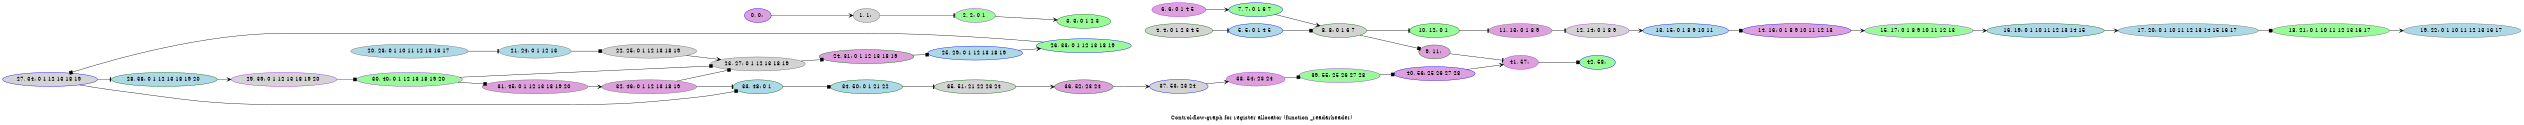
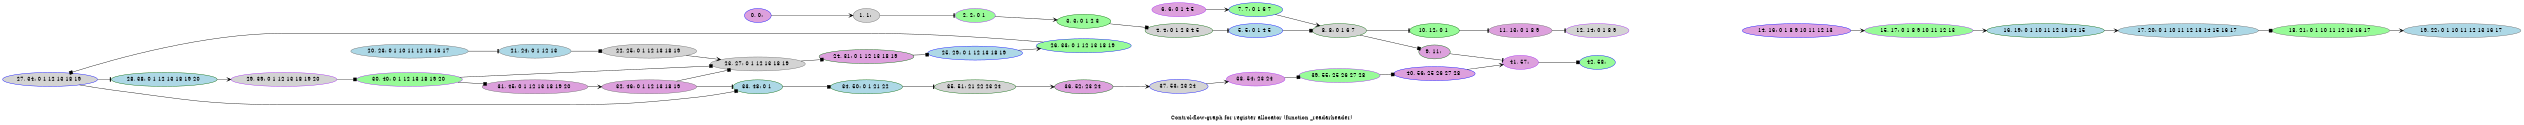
edge "3, 3: 0 1 2 3" -> "4, 4: 0 1 2 3 4 5": added
node "13, 15: 0 1 8 9 10 11": removed
